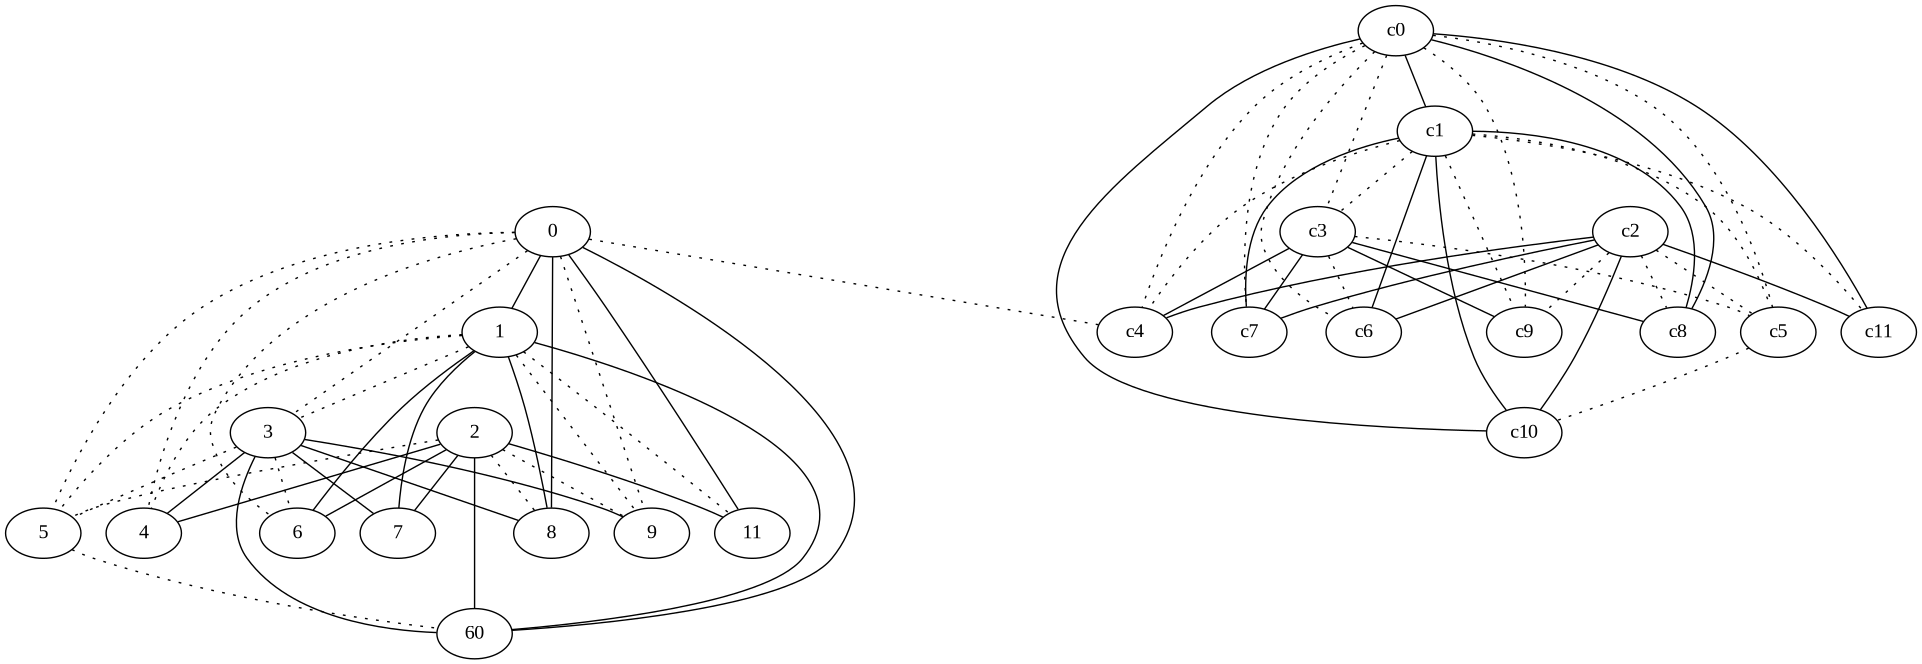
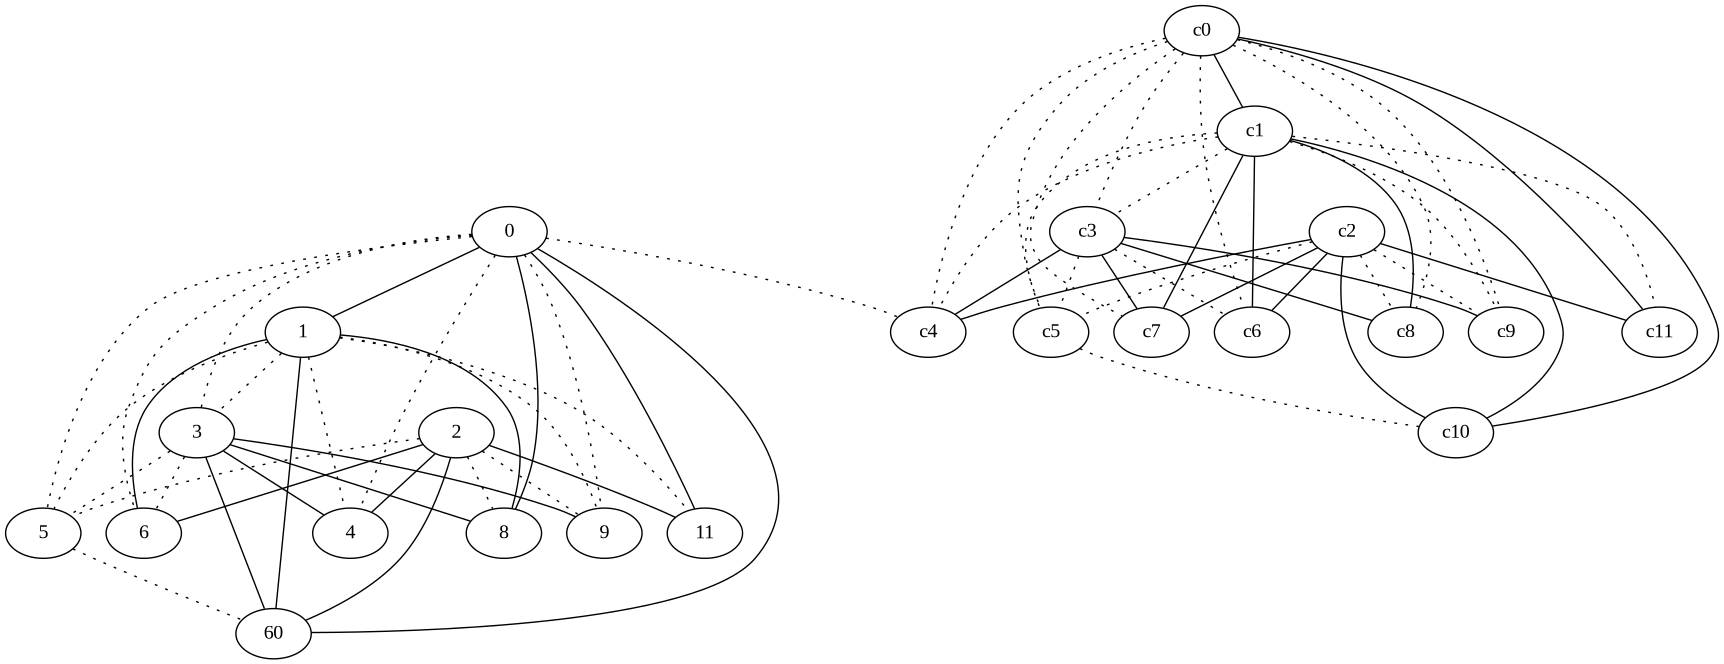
edge "c0" -- "c8": style solid -> dotted
node "7": removed
